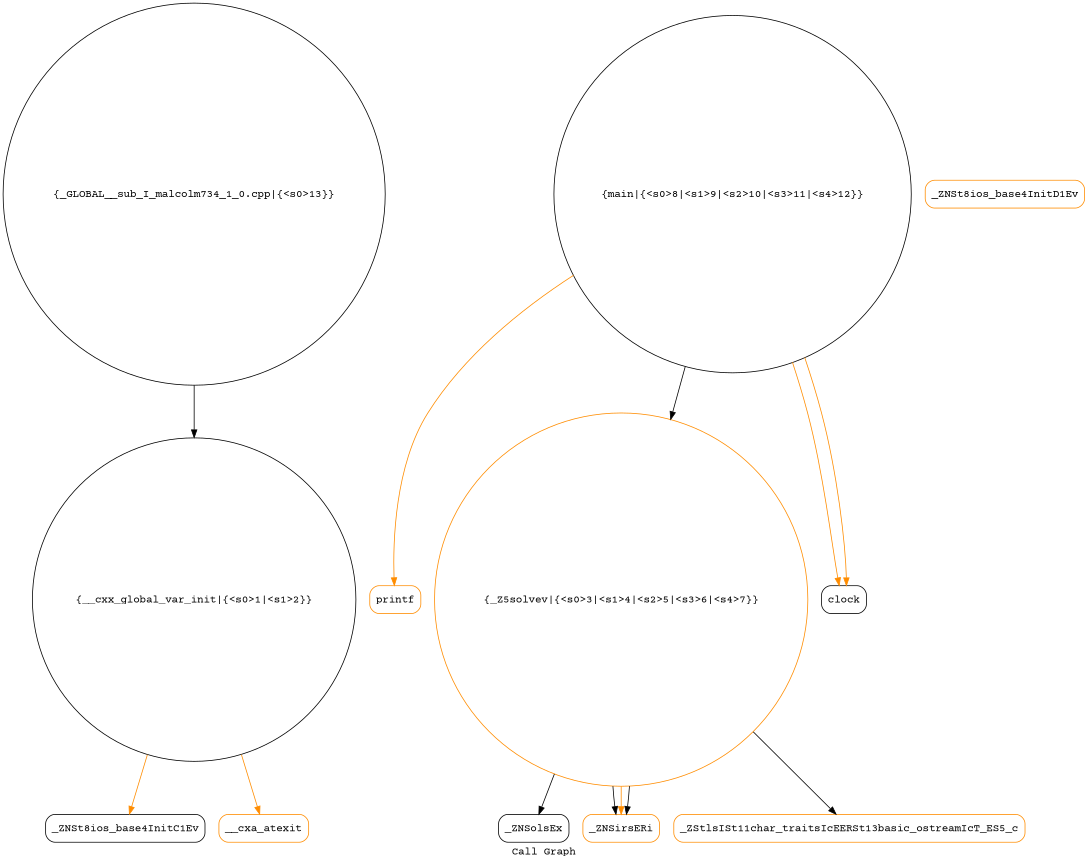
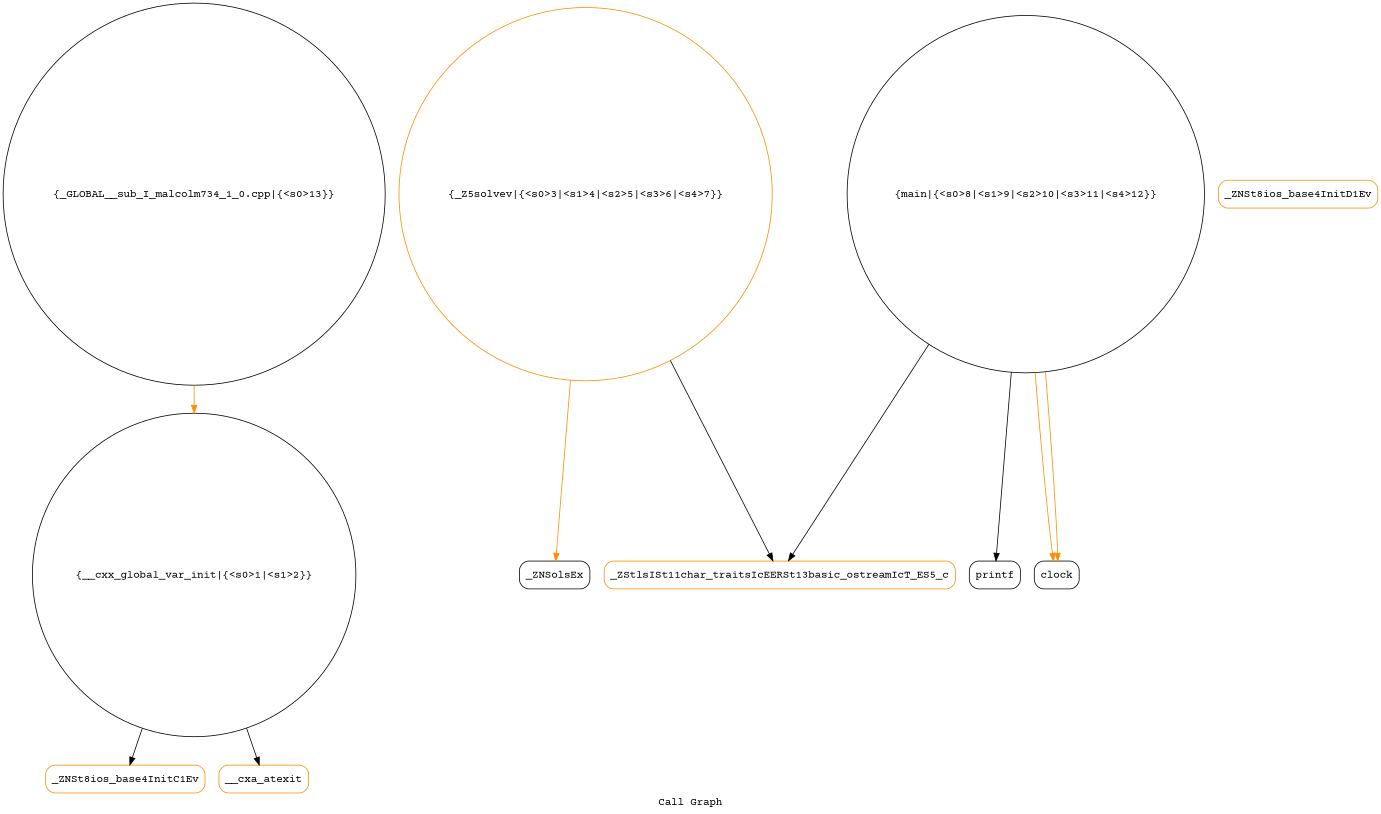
edge "{main|{<s0>8|<s1>9|<s2>10|<s3>11|<s4>12}}" -> "{_Z5solvev|{<s0>3|<s1>4|<s2>5|<s3>6|<s4>7}}": now "{main|{<s0>8|<s1>9|<s2>10|<s3>11|<s4>12}}" -> "_ZStlsISt11char_traitsIcEERSt13basic_ostreamIcT_ES5_c"
edge "{main|{<s0>8|<s1>9|<s2>10|<s3>11|<s4>12}}" -> "printf": color darkorange -> black
edge "{_GLOBAL__sub_I_malcolm734_1_0.cpp|{<s0>13}}" -> "{__cxx_global_var_init|{<s0>1|<s1>2}}": color black -> darkorange
node "printf": color darkorange -> black
edge "{__cxx_global_var_init|{<s0>1|<s1>2}}" -> "_ZNSt8ios_base4InitC1Ev": color darkorange -> black
edge "{__cxx_global_var_init|{<s0>1|<s1>2}}" -> "__cxa_atexit": color darkorange -> black
edge "{_Z5solvev|{<s0>3|<s1>4|<s2>5|<s3>6|<s4>7}}" -> "_ZNSolsEx": color black -> darkorange
node "_ZNSt8ios_base4InitC1Ev": color black -> darkorange
node "_ZNSirsERi": removed
